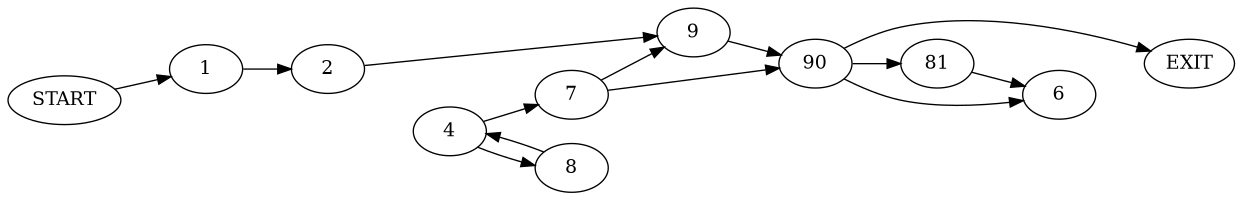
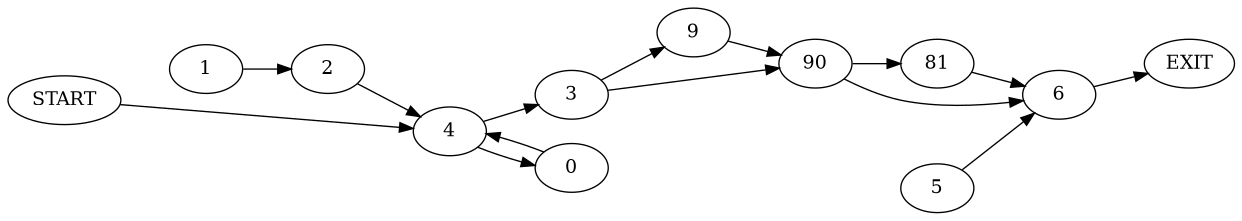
edge "90" -> "EXIT": now "6" -> "EXIT"
edge "2" -> "9": now "2" -> "4"
edge "START" -> "1": now "START" -> "4"
node "7": label "7" -> "3"
node "8": label "8" -> "0"
node "5": added
